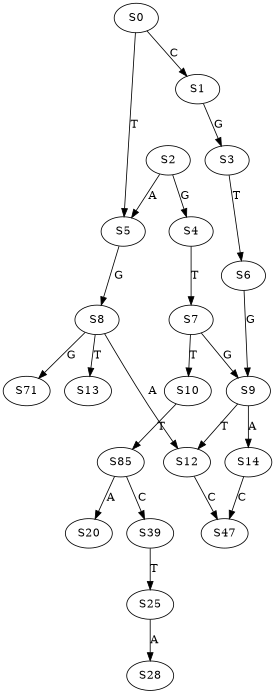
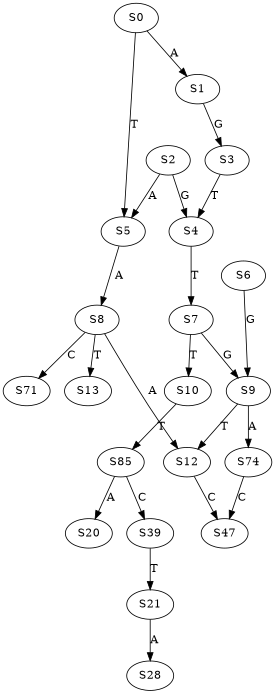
edge "S0" -> "S1": label "C" -> "A"
edge "S3" -> "S6": now "S3" -> "S4"
edge "S5" -> "S8": label "G" -> "A"
edge "S8" -> "S71": label "G" -> "C"
node "S14": label "S14" -> "S74"
node "S25": label "S25" -> "S21"
